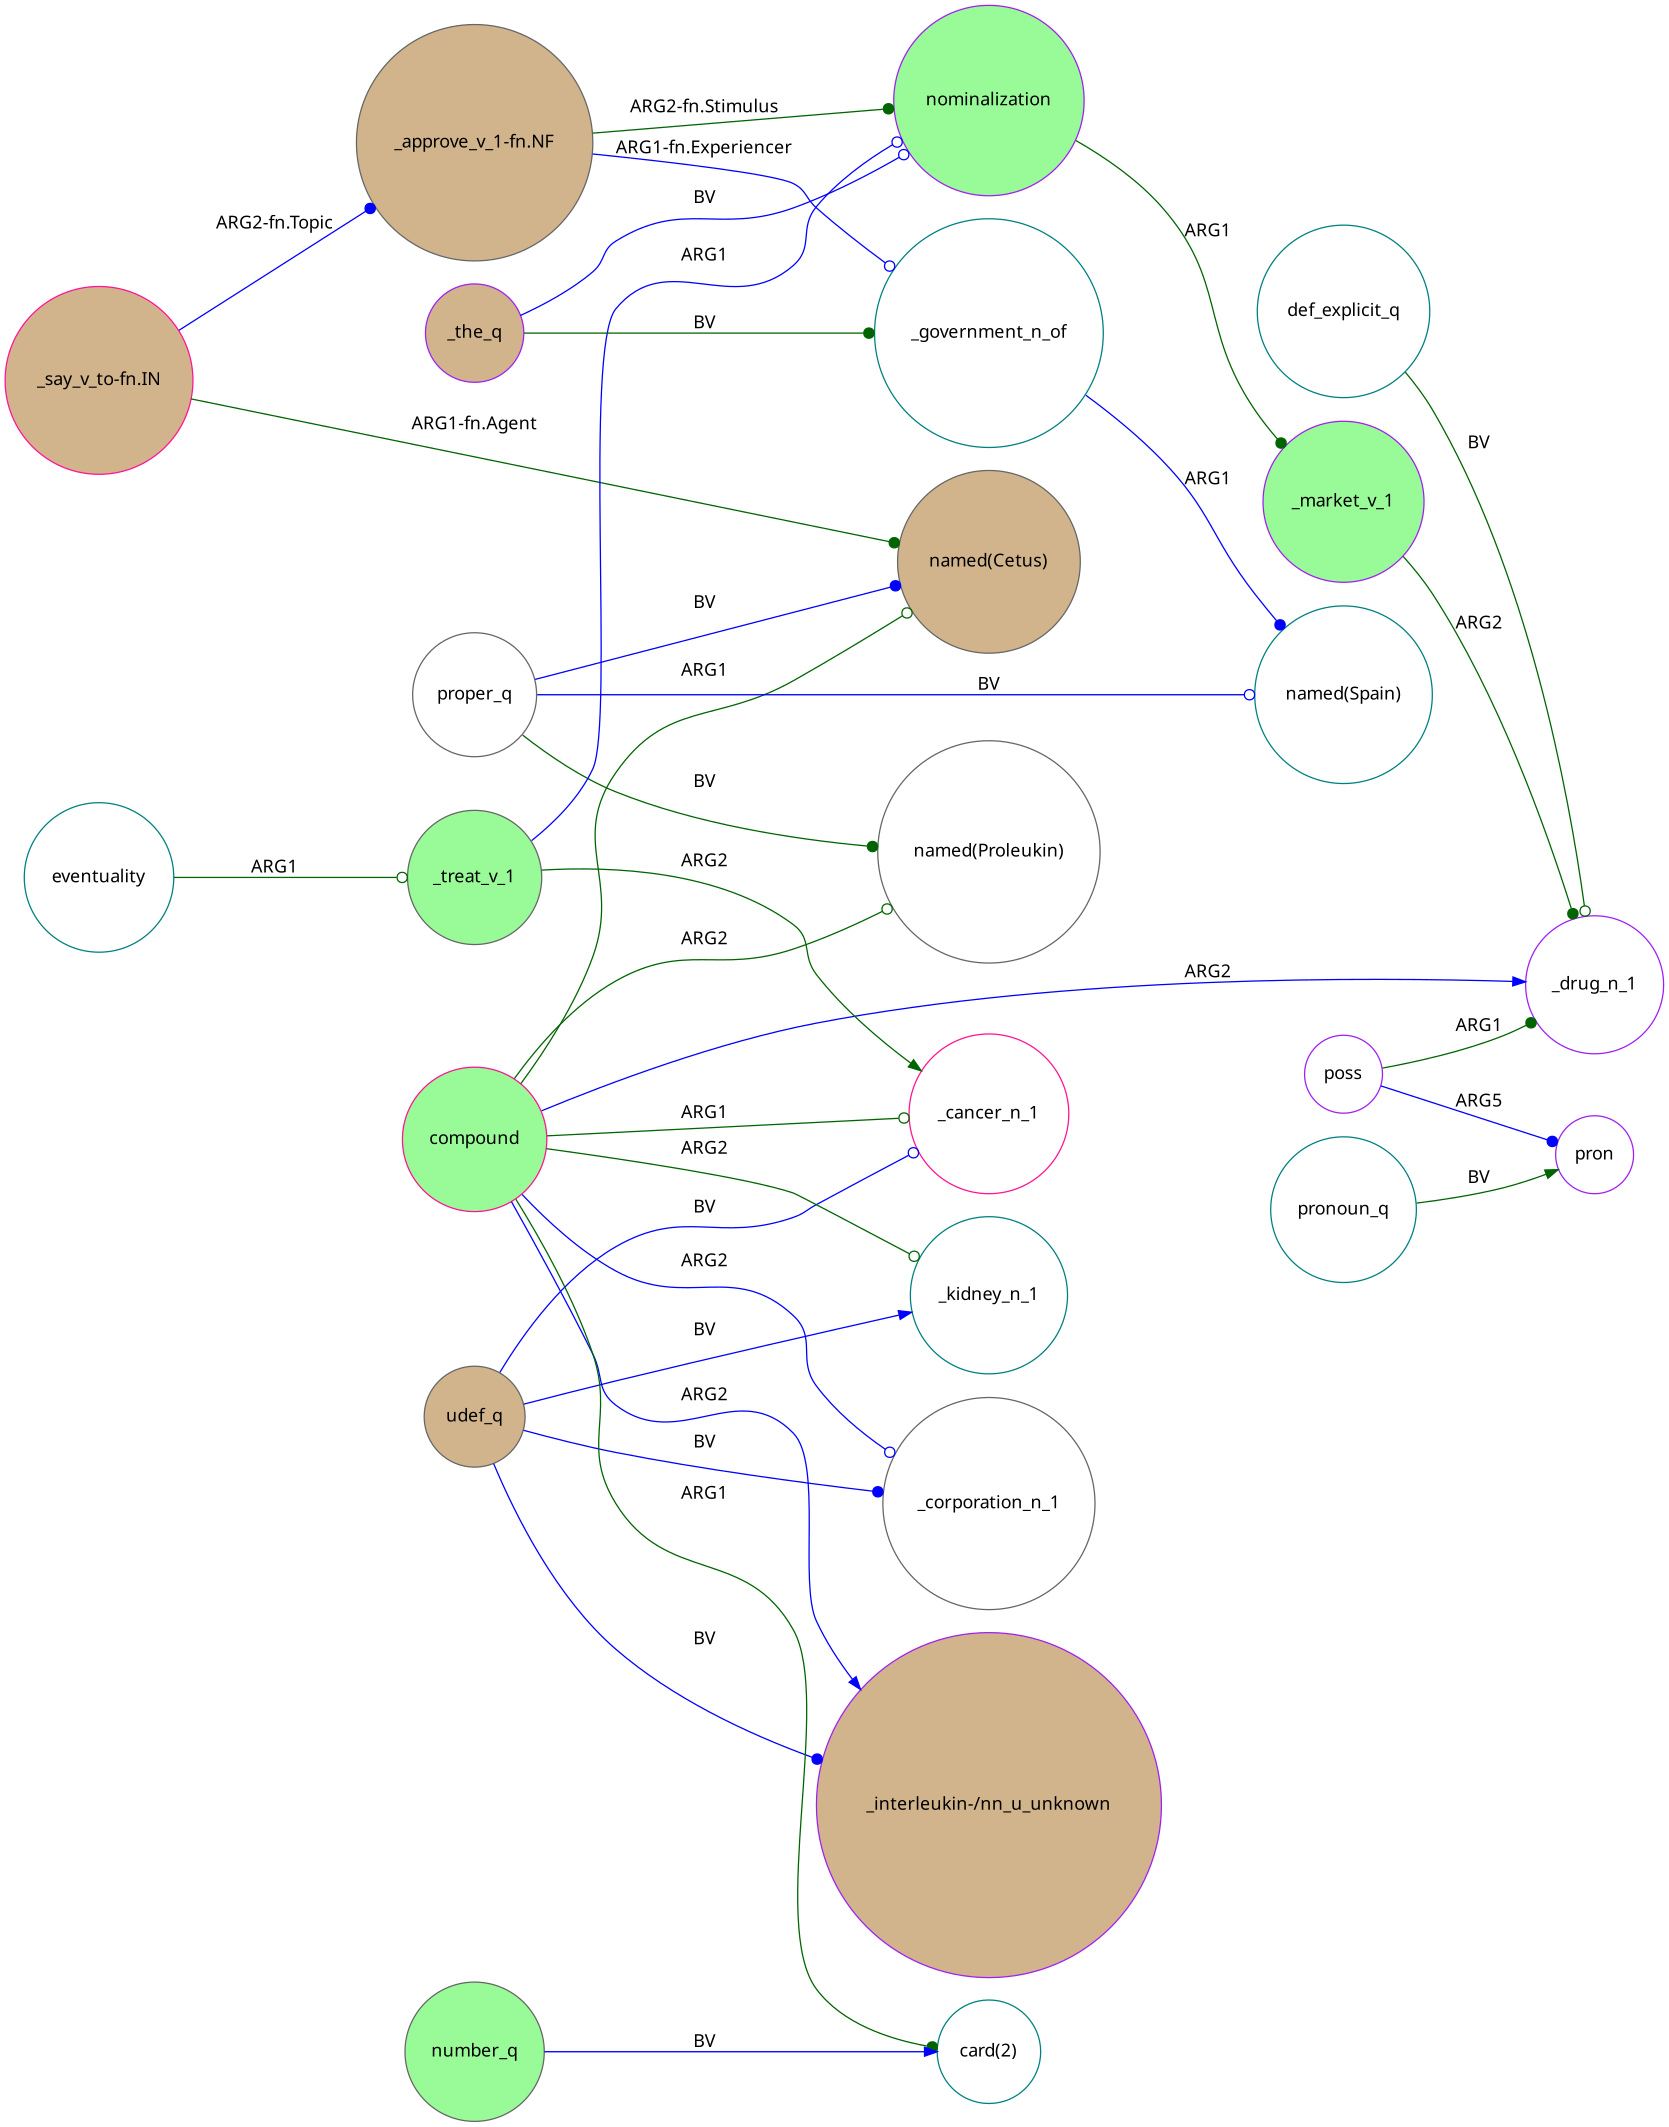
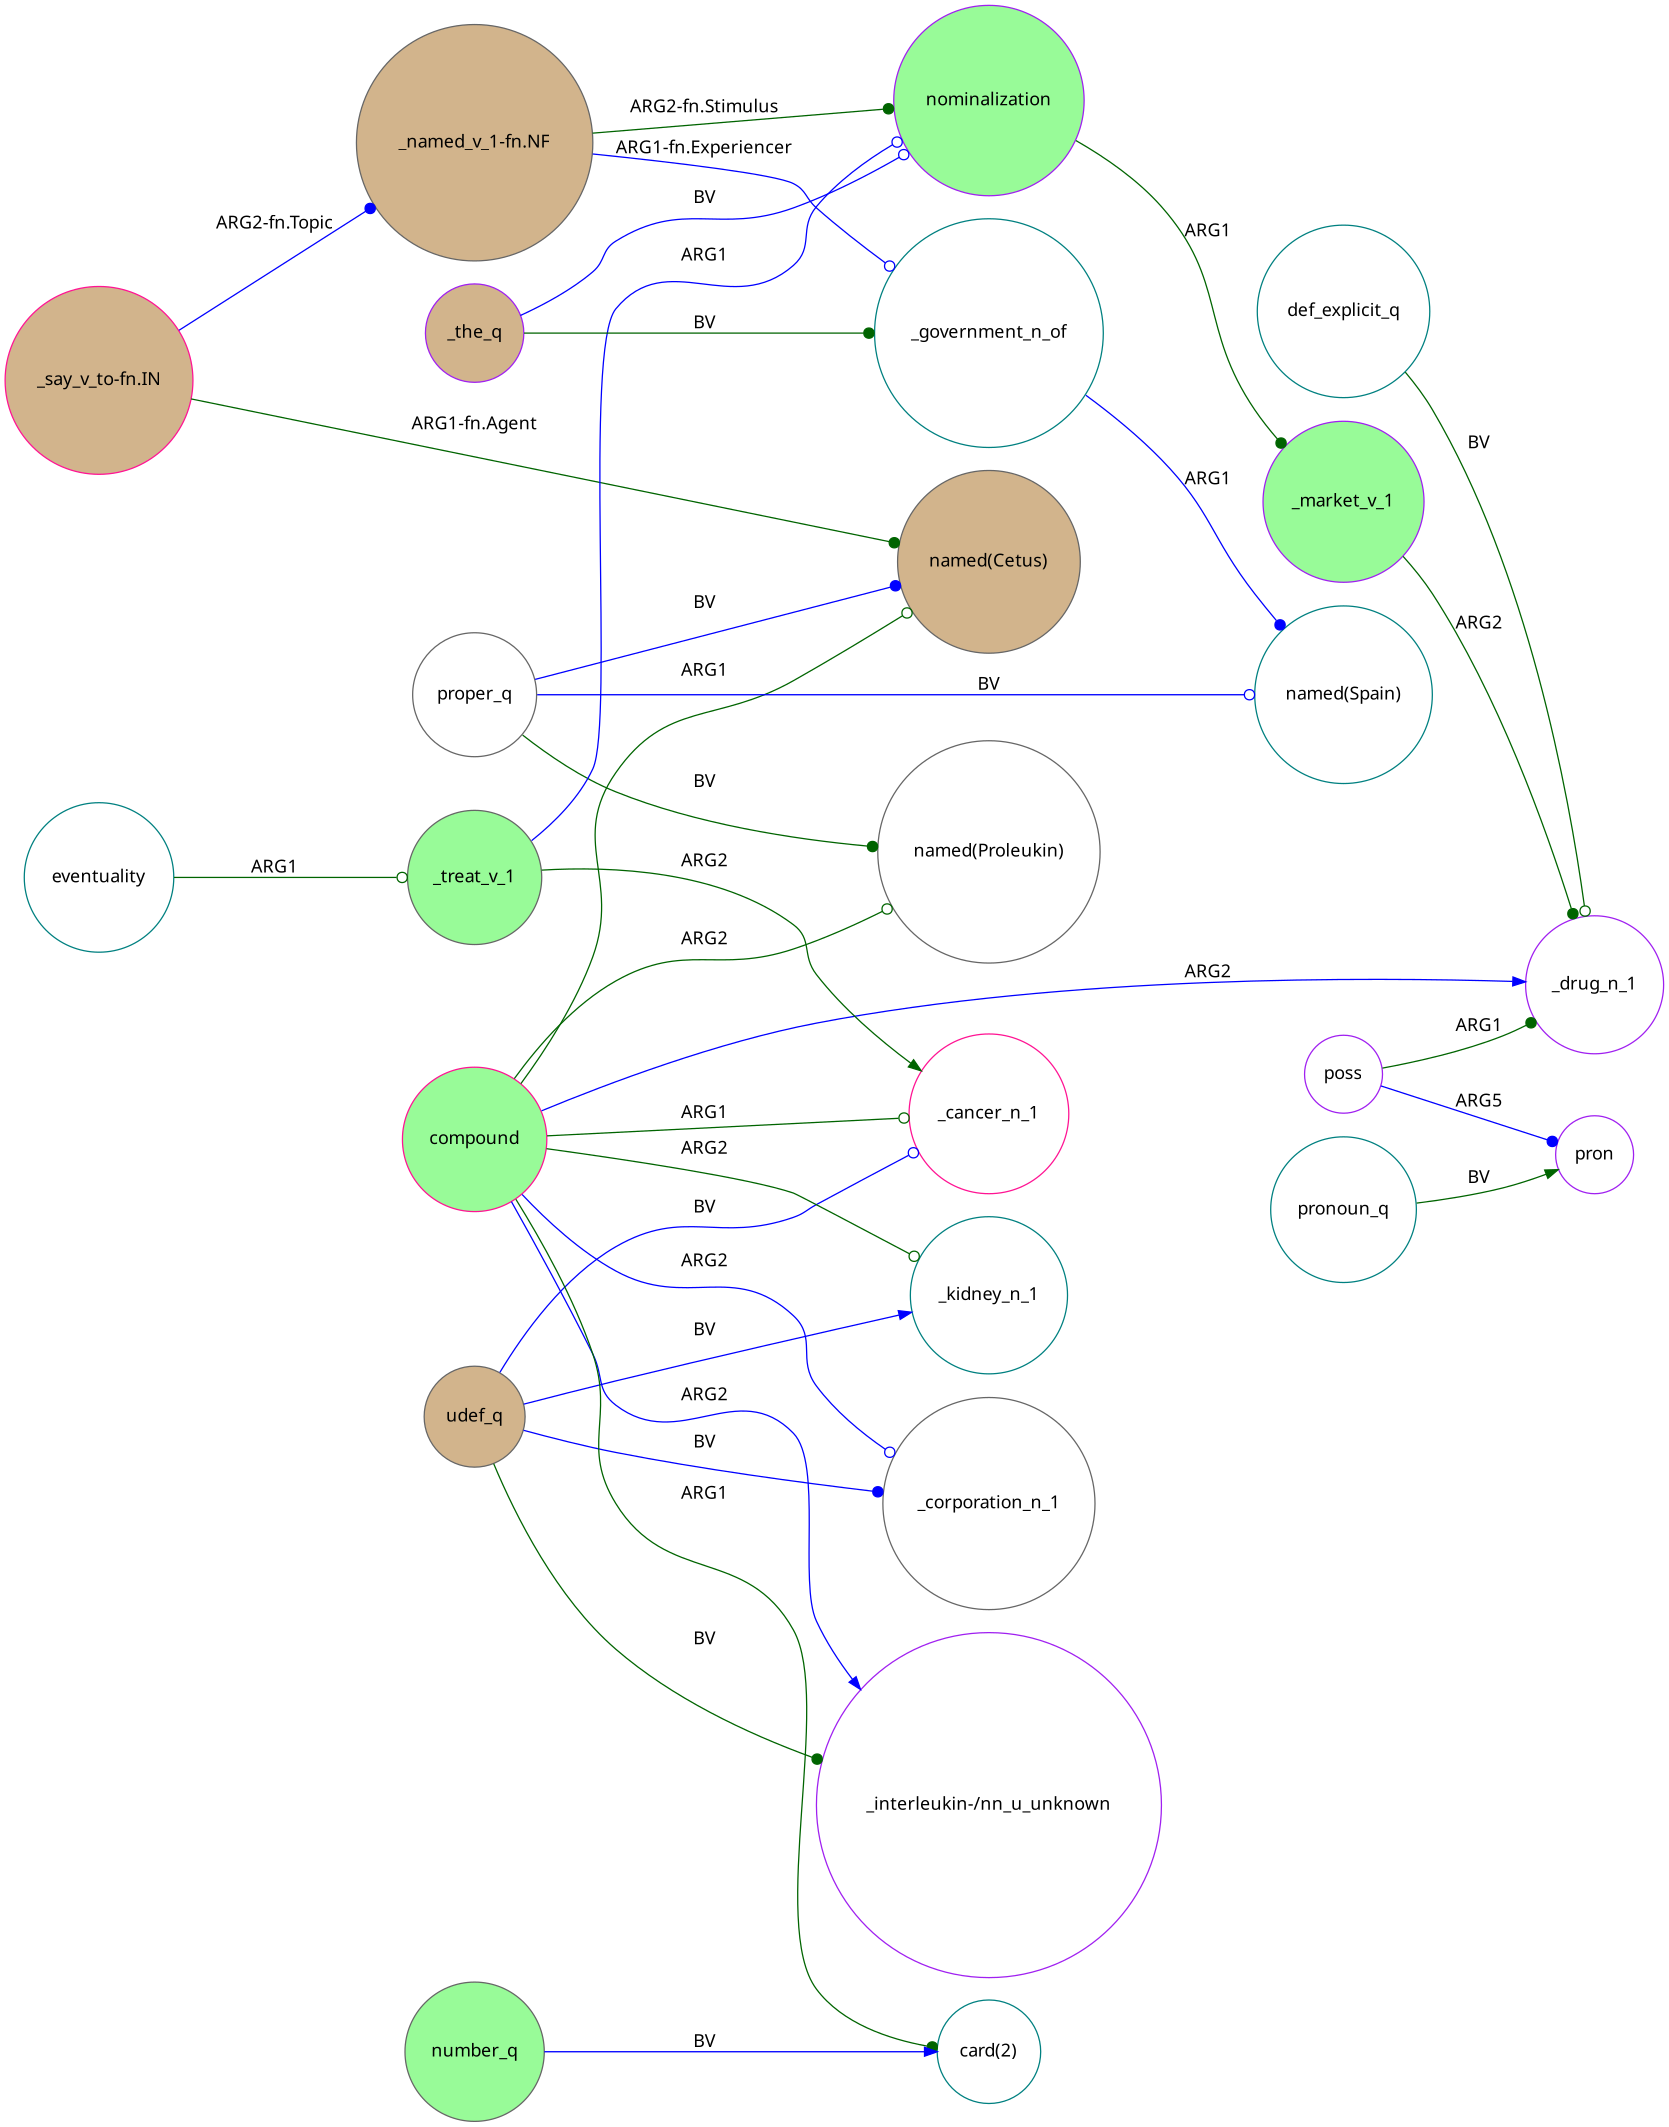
node "_approve_v_1-fn.NF": label "_approve_v_1-fn.NF" -> "_named_v_1-fn.NF"
edge "udef_q" -> "_interleukin-/nn_u_unknown": color blue -> darkgreen
node "_interleukin-/nn_u_unknown": fillcolor tan -> white
